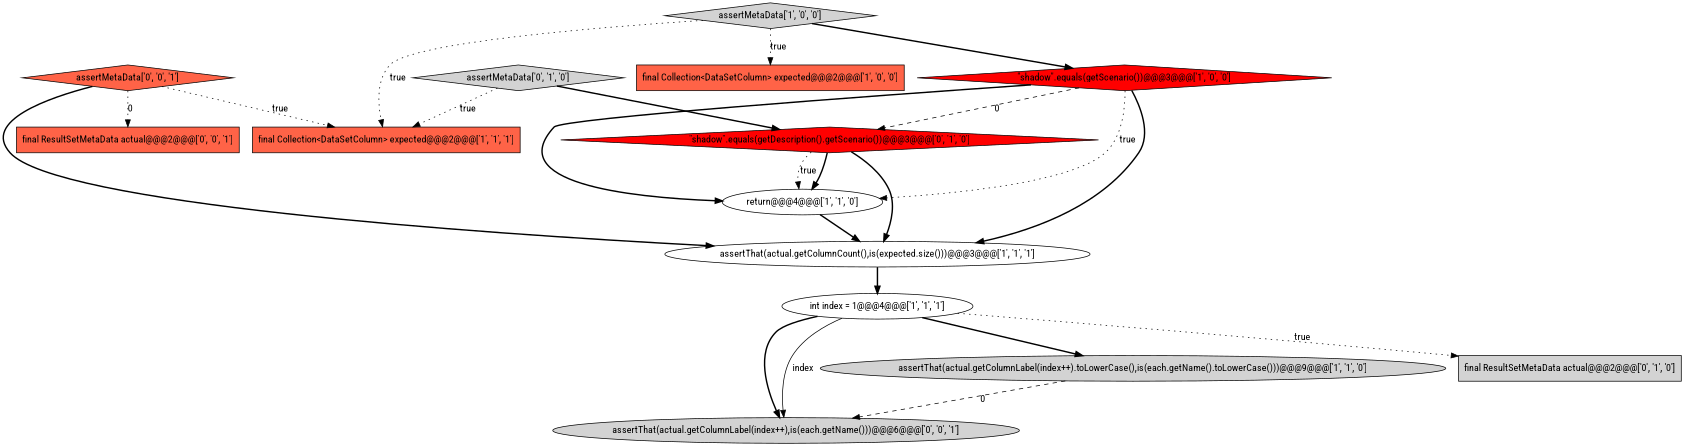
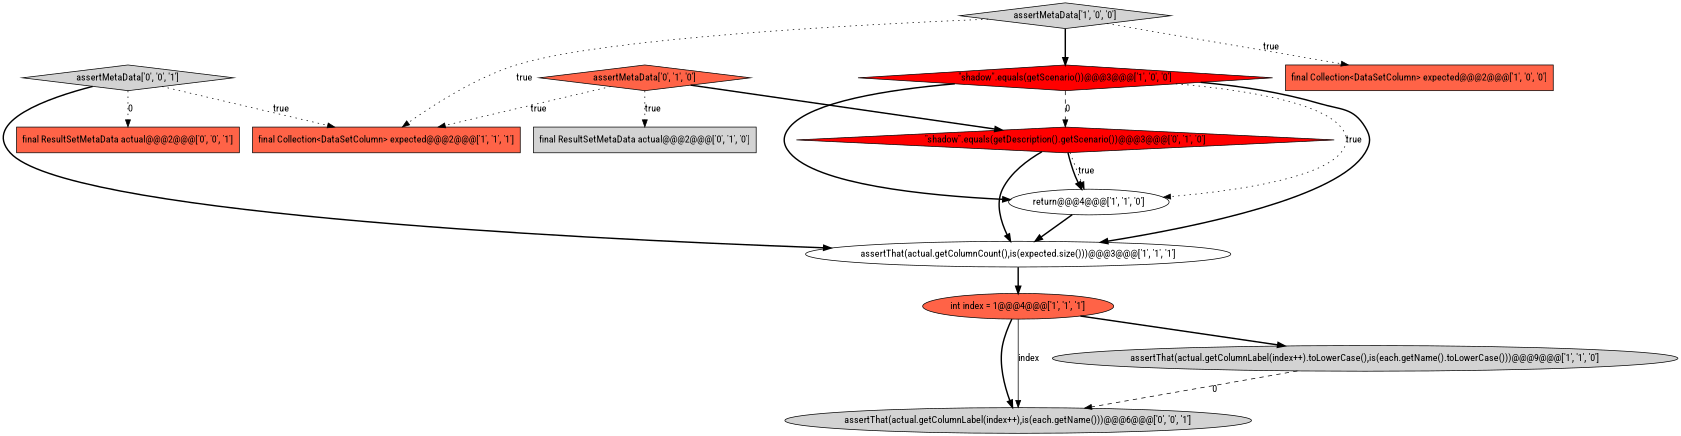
node "assertMetaData['0', '0', '1']": fillcolor tomato -> lightgray
node "assertMetaData['0', '1', '0']": fillcolor lightgray -> tomato
node "int index = 1@@@4@@@['1', '1', '1']": fillcolor white -> tomato
edge "int index = 1@@@4@@@['1', '1', '1']" -> "final ResultSetMetaData actual@@@2@@@['0', '1', '0']": now "assertMetaData['0', '1', '0']" -> "final ResultSetMetaData actual@@@2@@@['0', '1', '0']"
